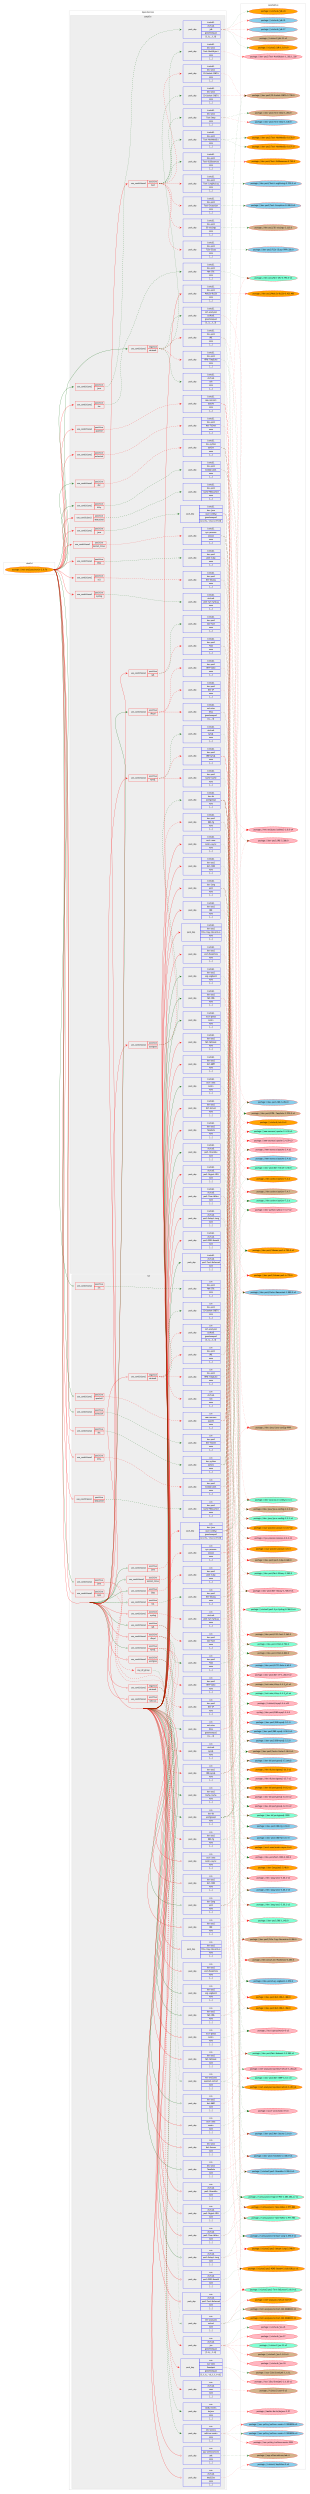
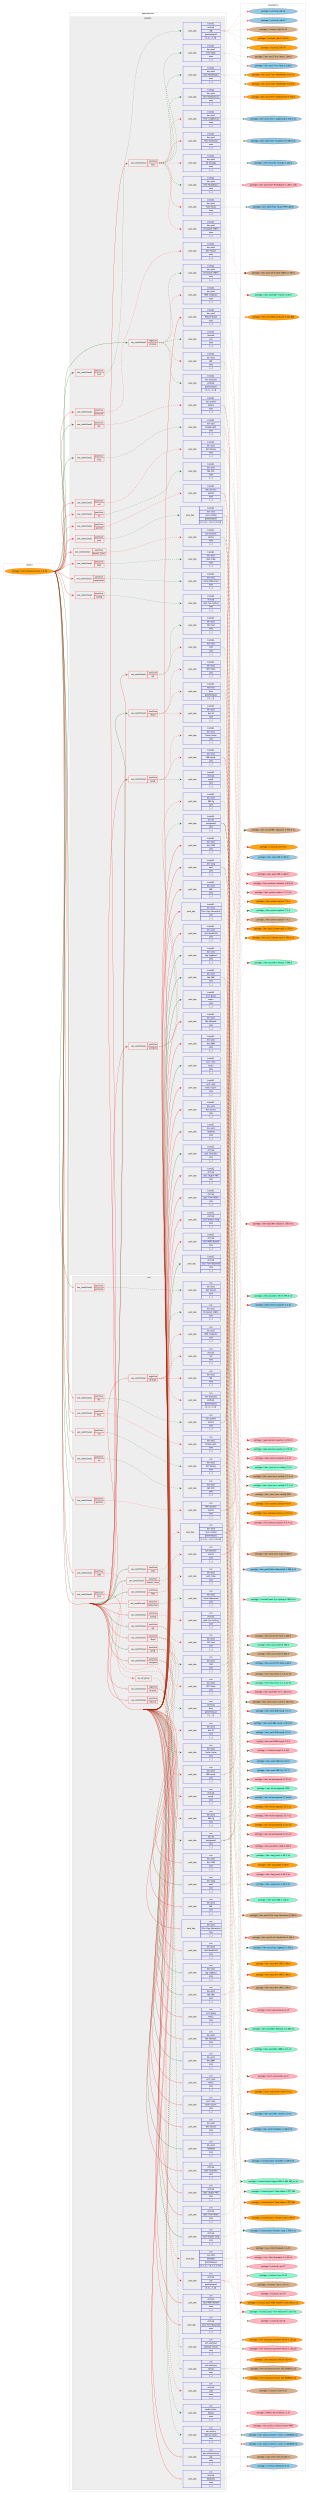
node "portage://dev-perl/IO-stringy-2.113.0": fillcolor tan -> skyblue
node "portage://dev-perl/Net-DNS-1.390.0": added
